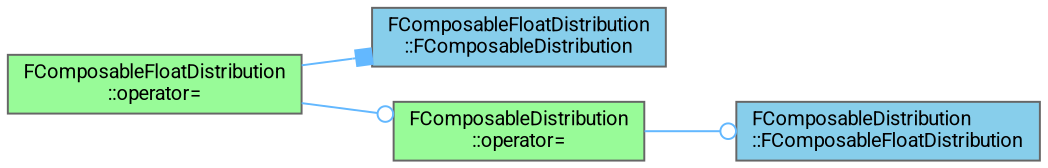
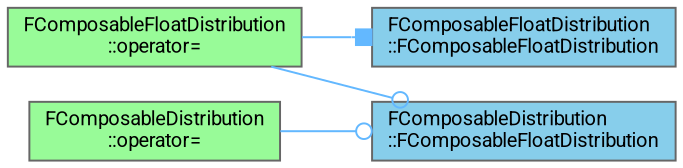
node "FComposableFloatDistribution ::FComposableDistribution": label "FComposableFloatDistribution ::FComposableDistribution" -> "FComposableFloatDistribution ::FComposableFloatDistribution"
edge "FComposableFloatDistribution ::operator=" -> "FComposableDistribution ::operator=": now "FComposableFloatDistribution ::operator=" -> "FComposableDistribution ::FComposableFloatDistribution"
